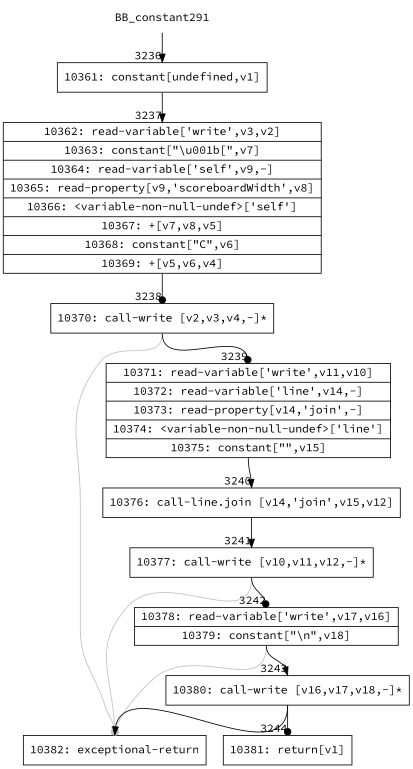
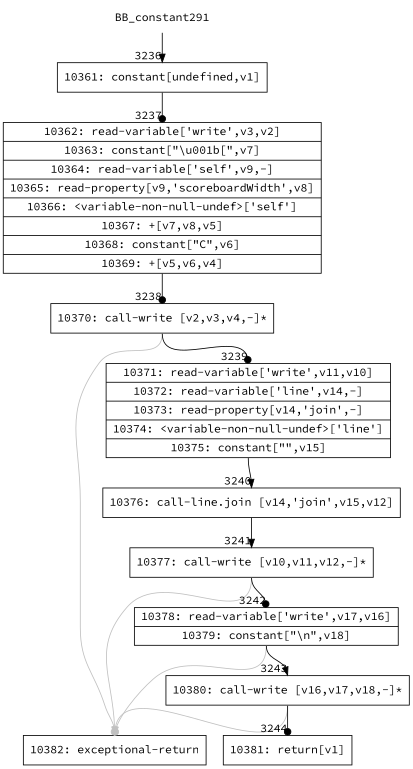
edge "10361: constant[undefined,v1]" -> "10362: read-variable['write',v3,v2]": arrowhead normal -> dot
edge "10380: call-write [v16,v17,v18,-]*" -> "10382: exceptional-return": color black -> gray
